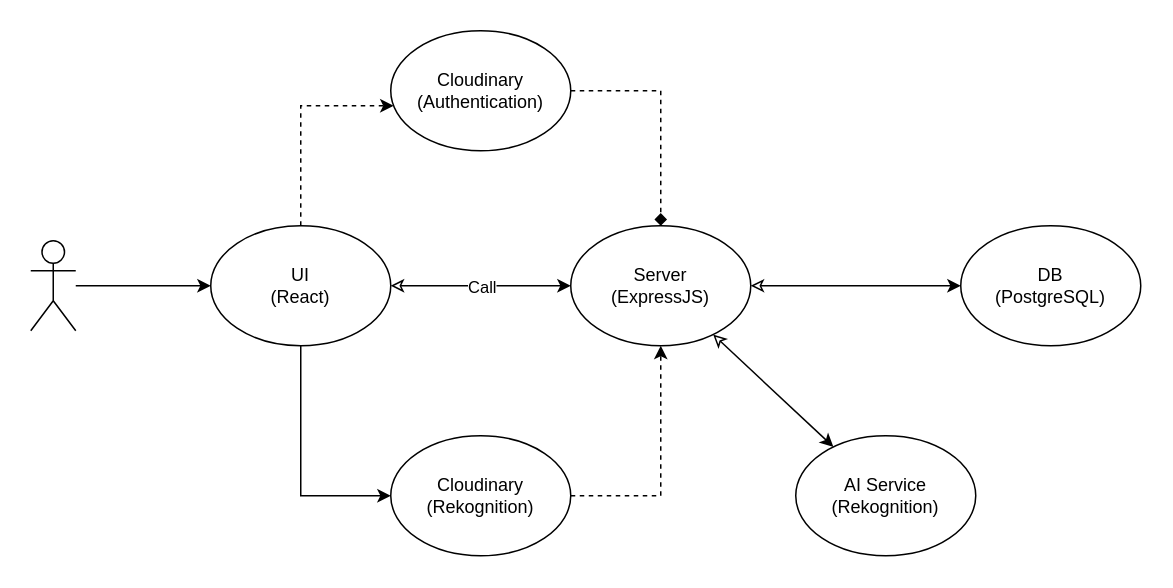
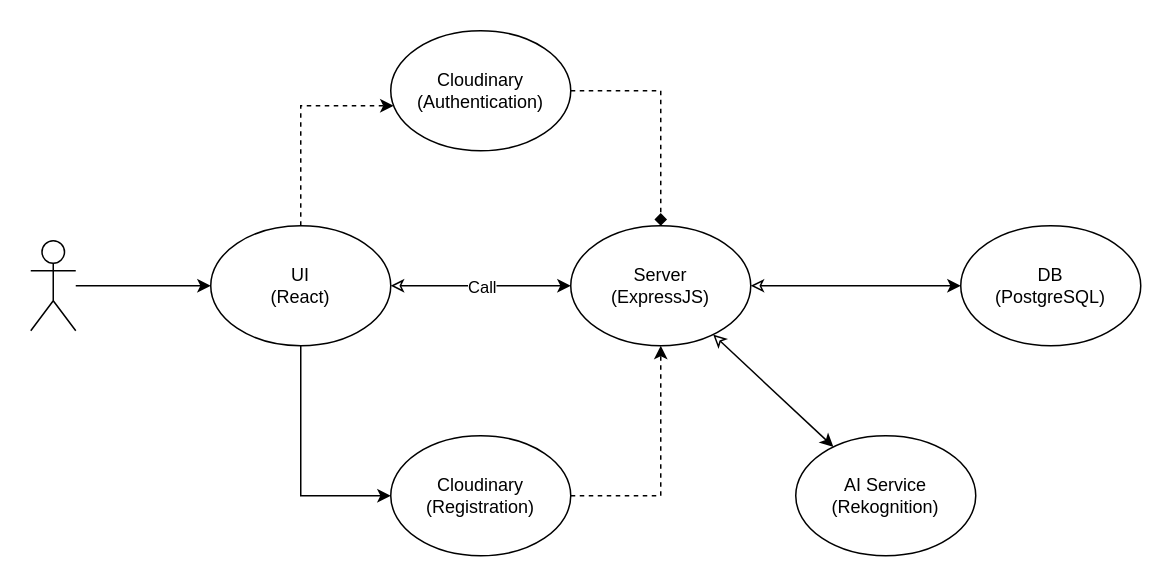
node "Cloudinary (Rekognition)": label "Cloudinary (Rekognition)" -> "Cloudinary (Registration)"
